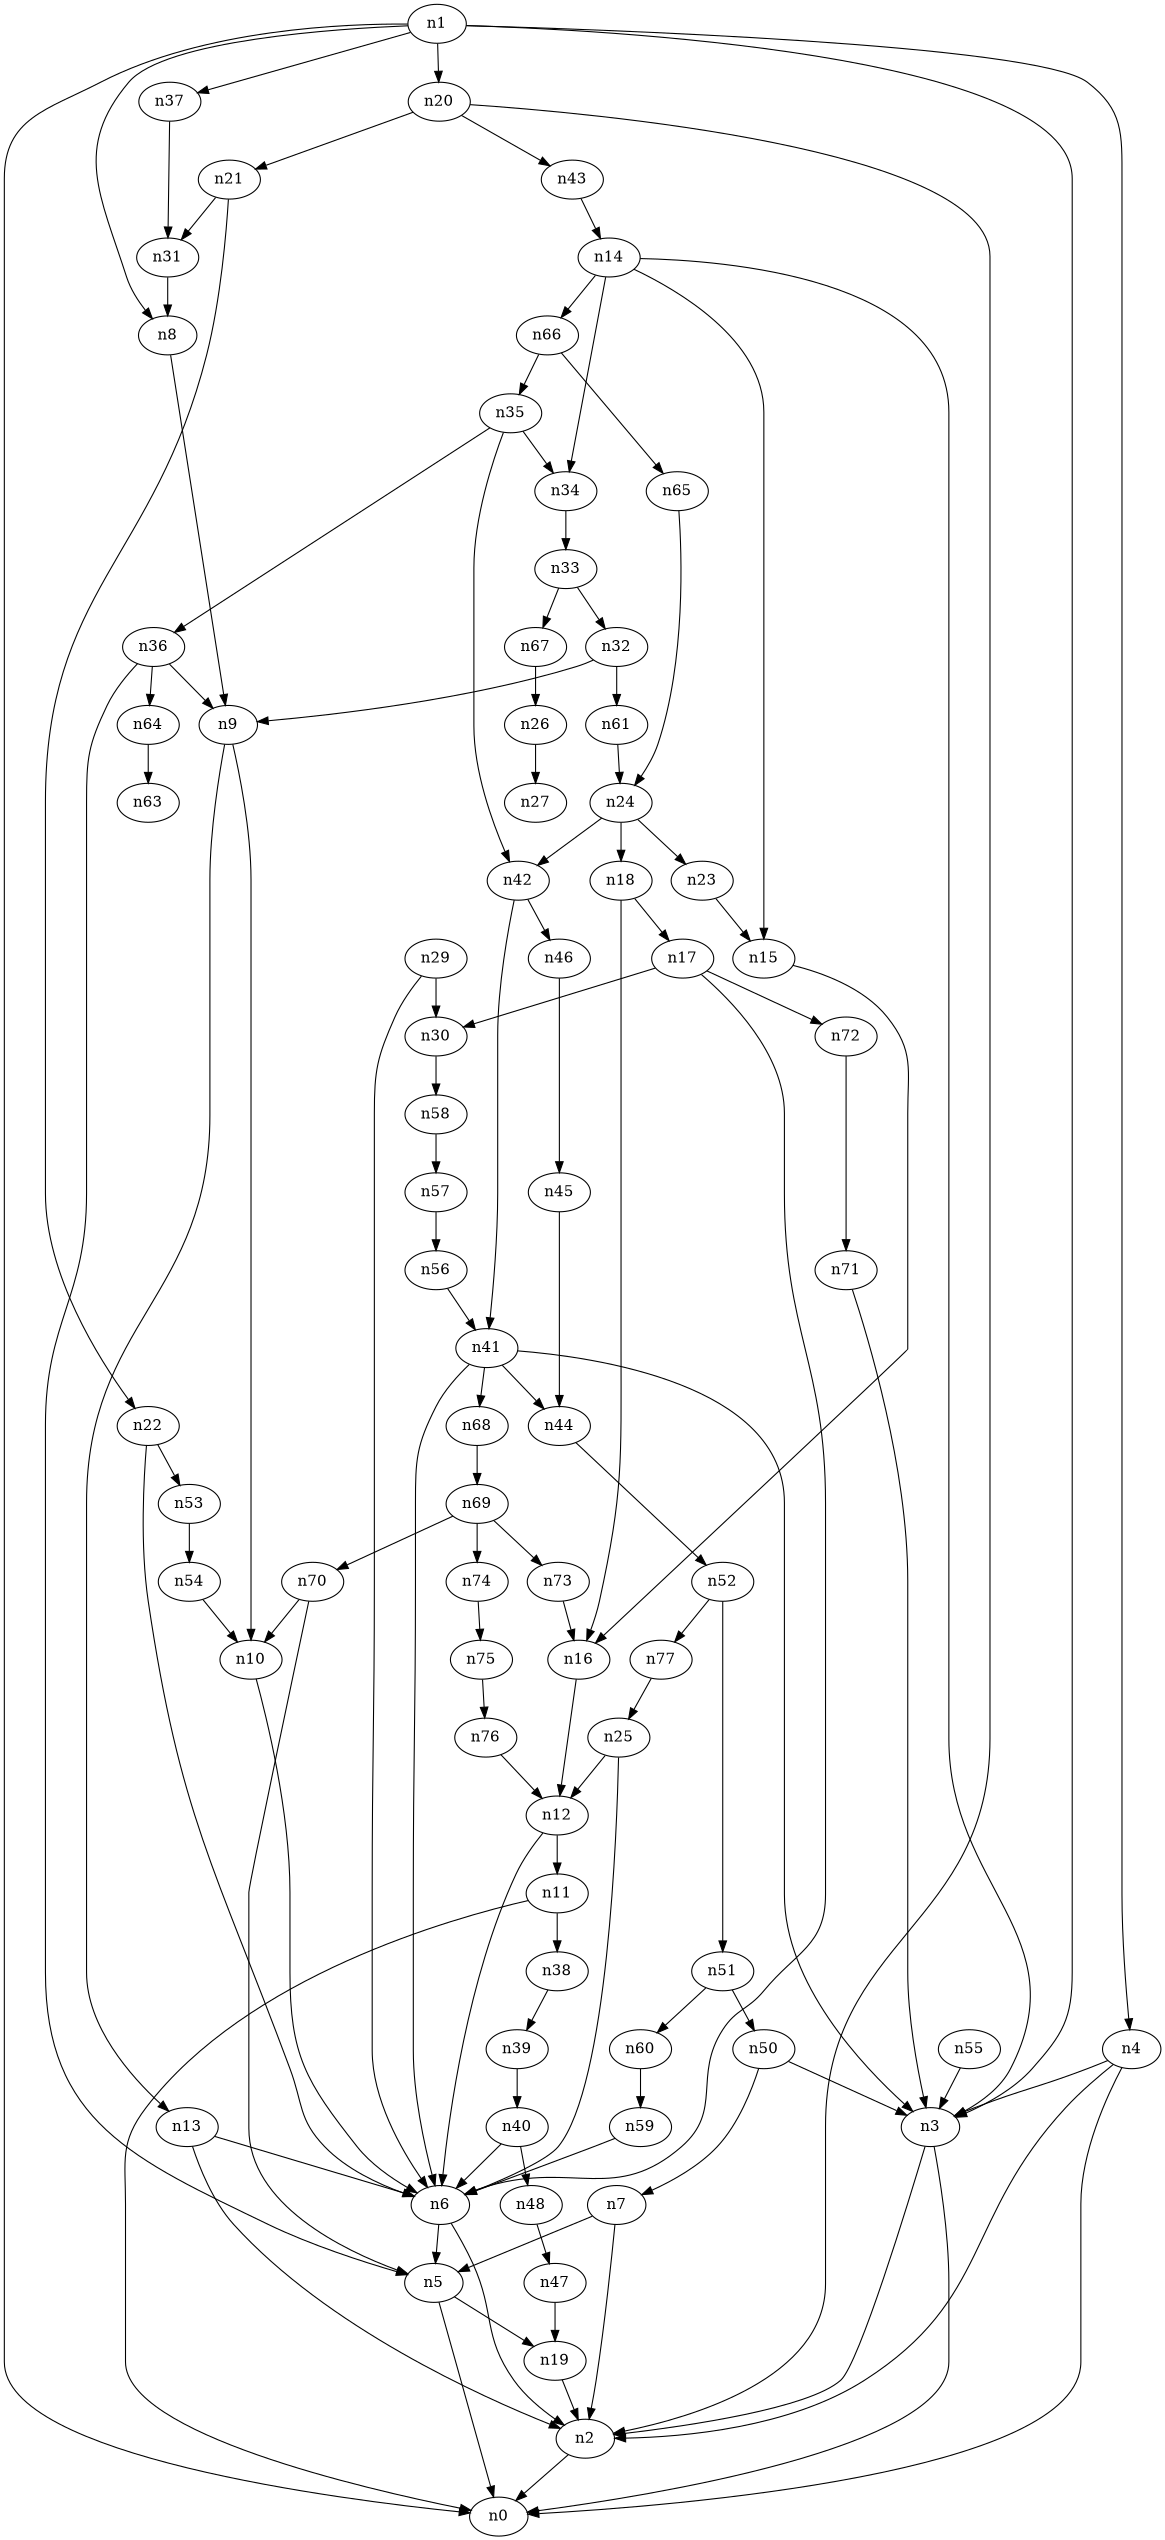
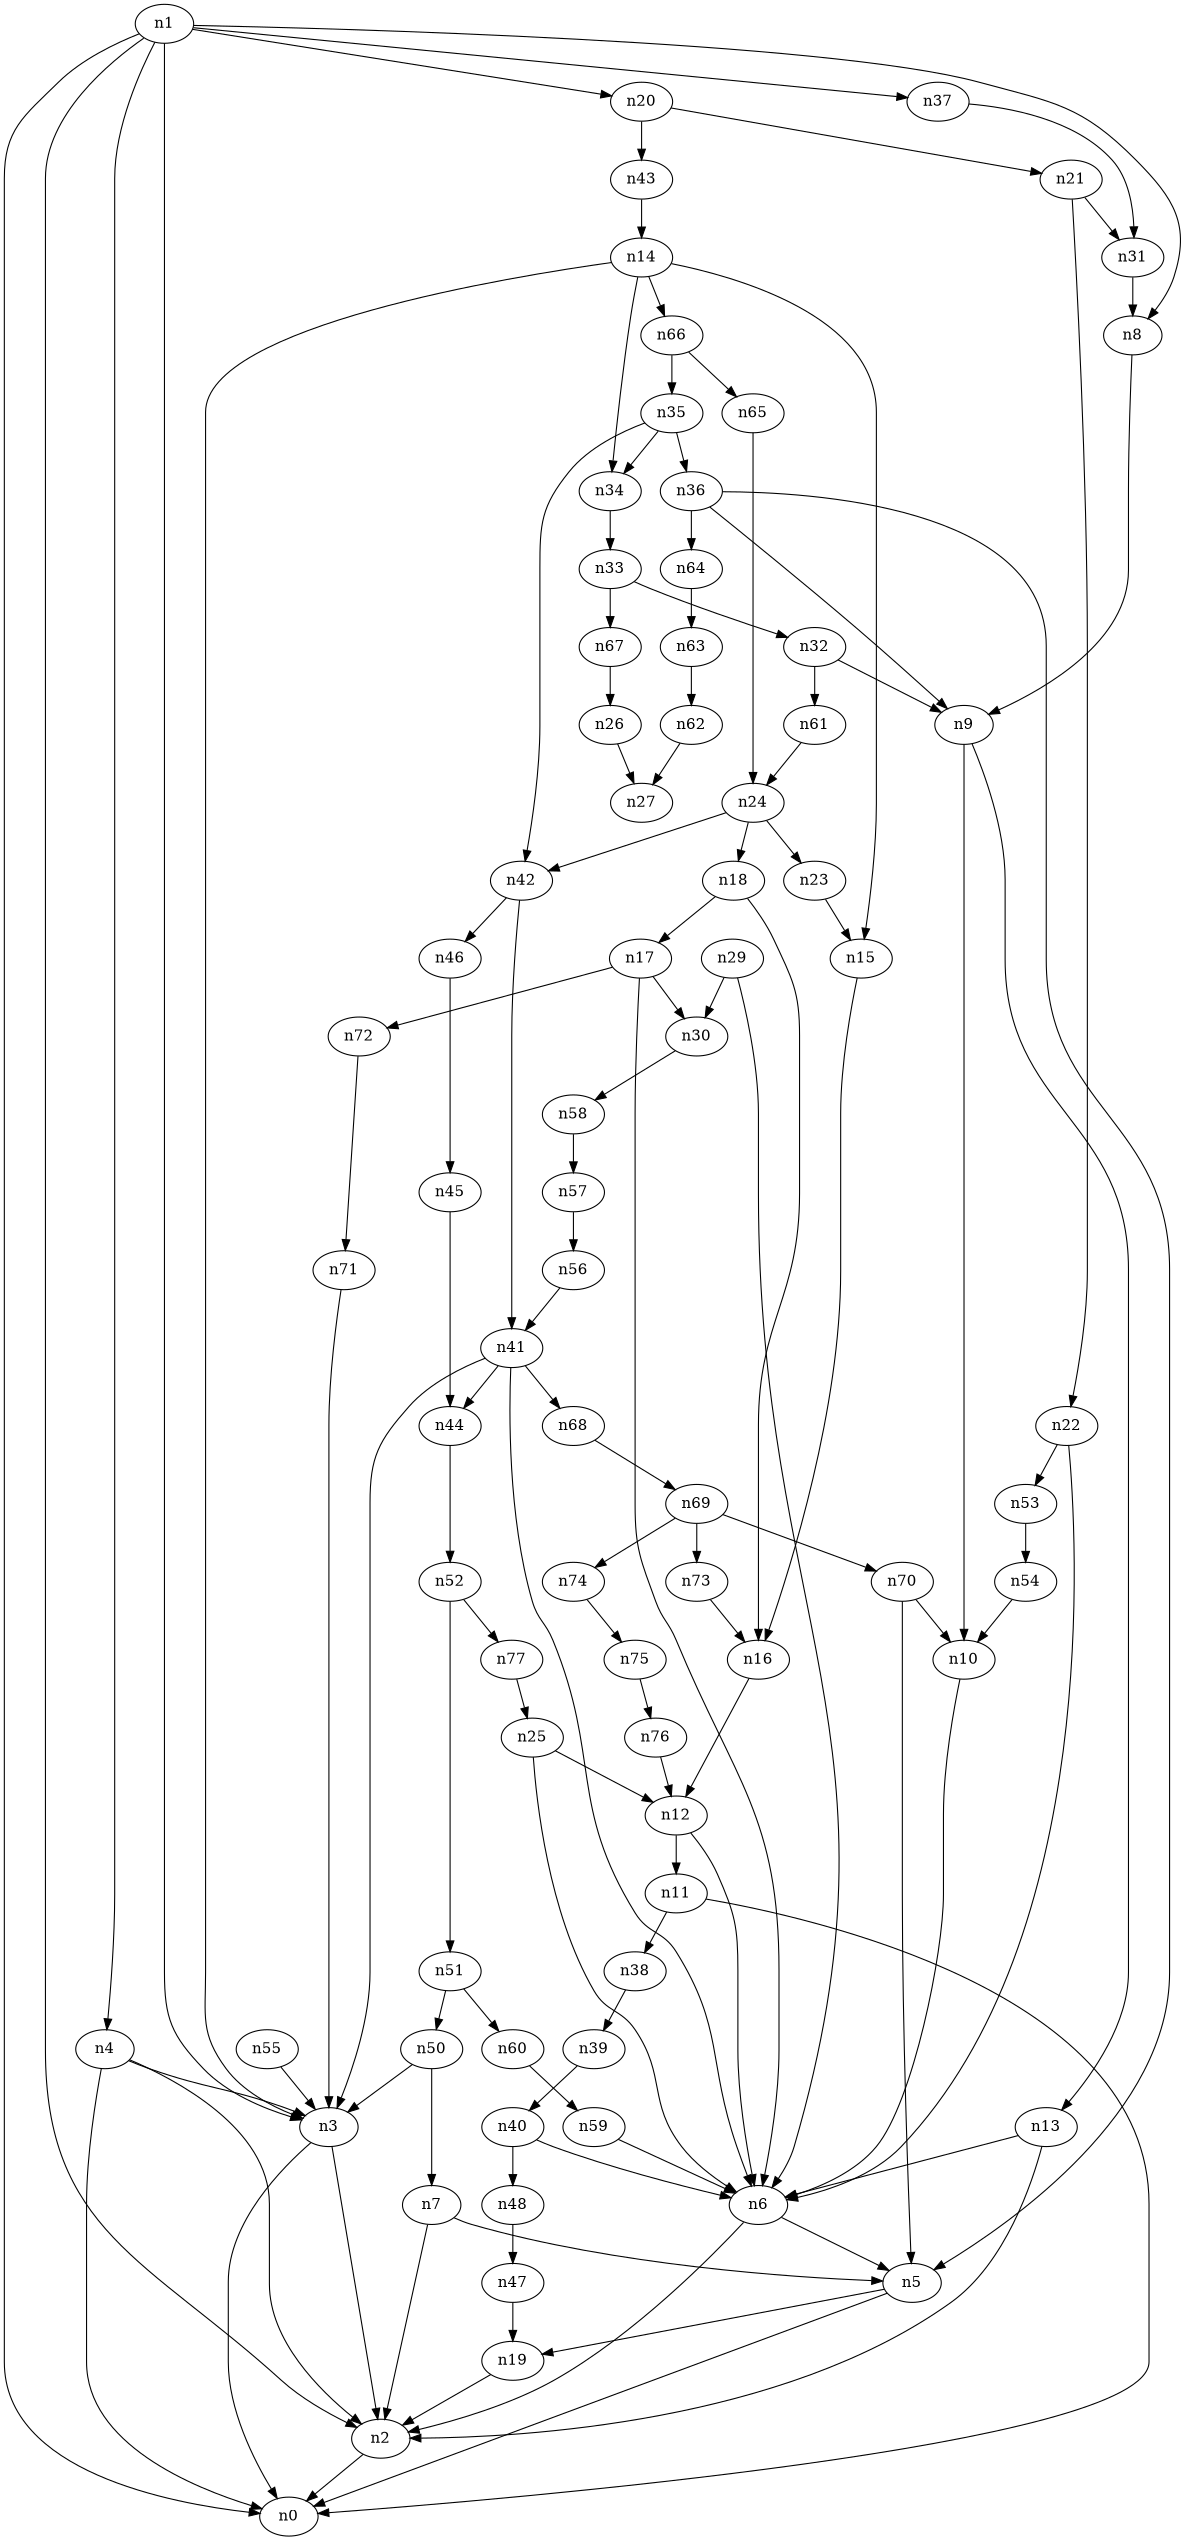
node "n62": added
edge "n20" -> "n2": now "n1" -> "n2"
